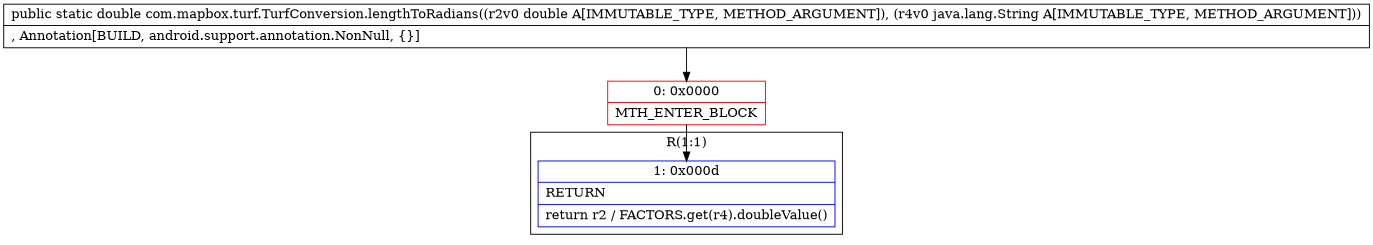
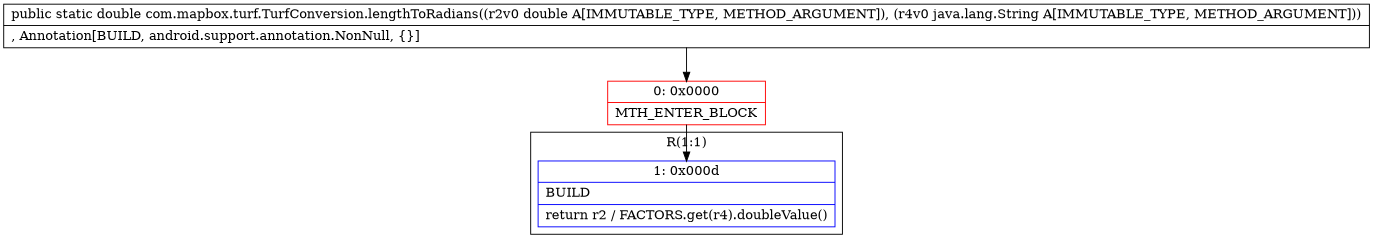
node "1: 0x000d": text "RETURN" -> "BUILD"
